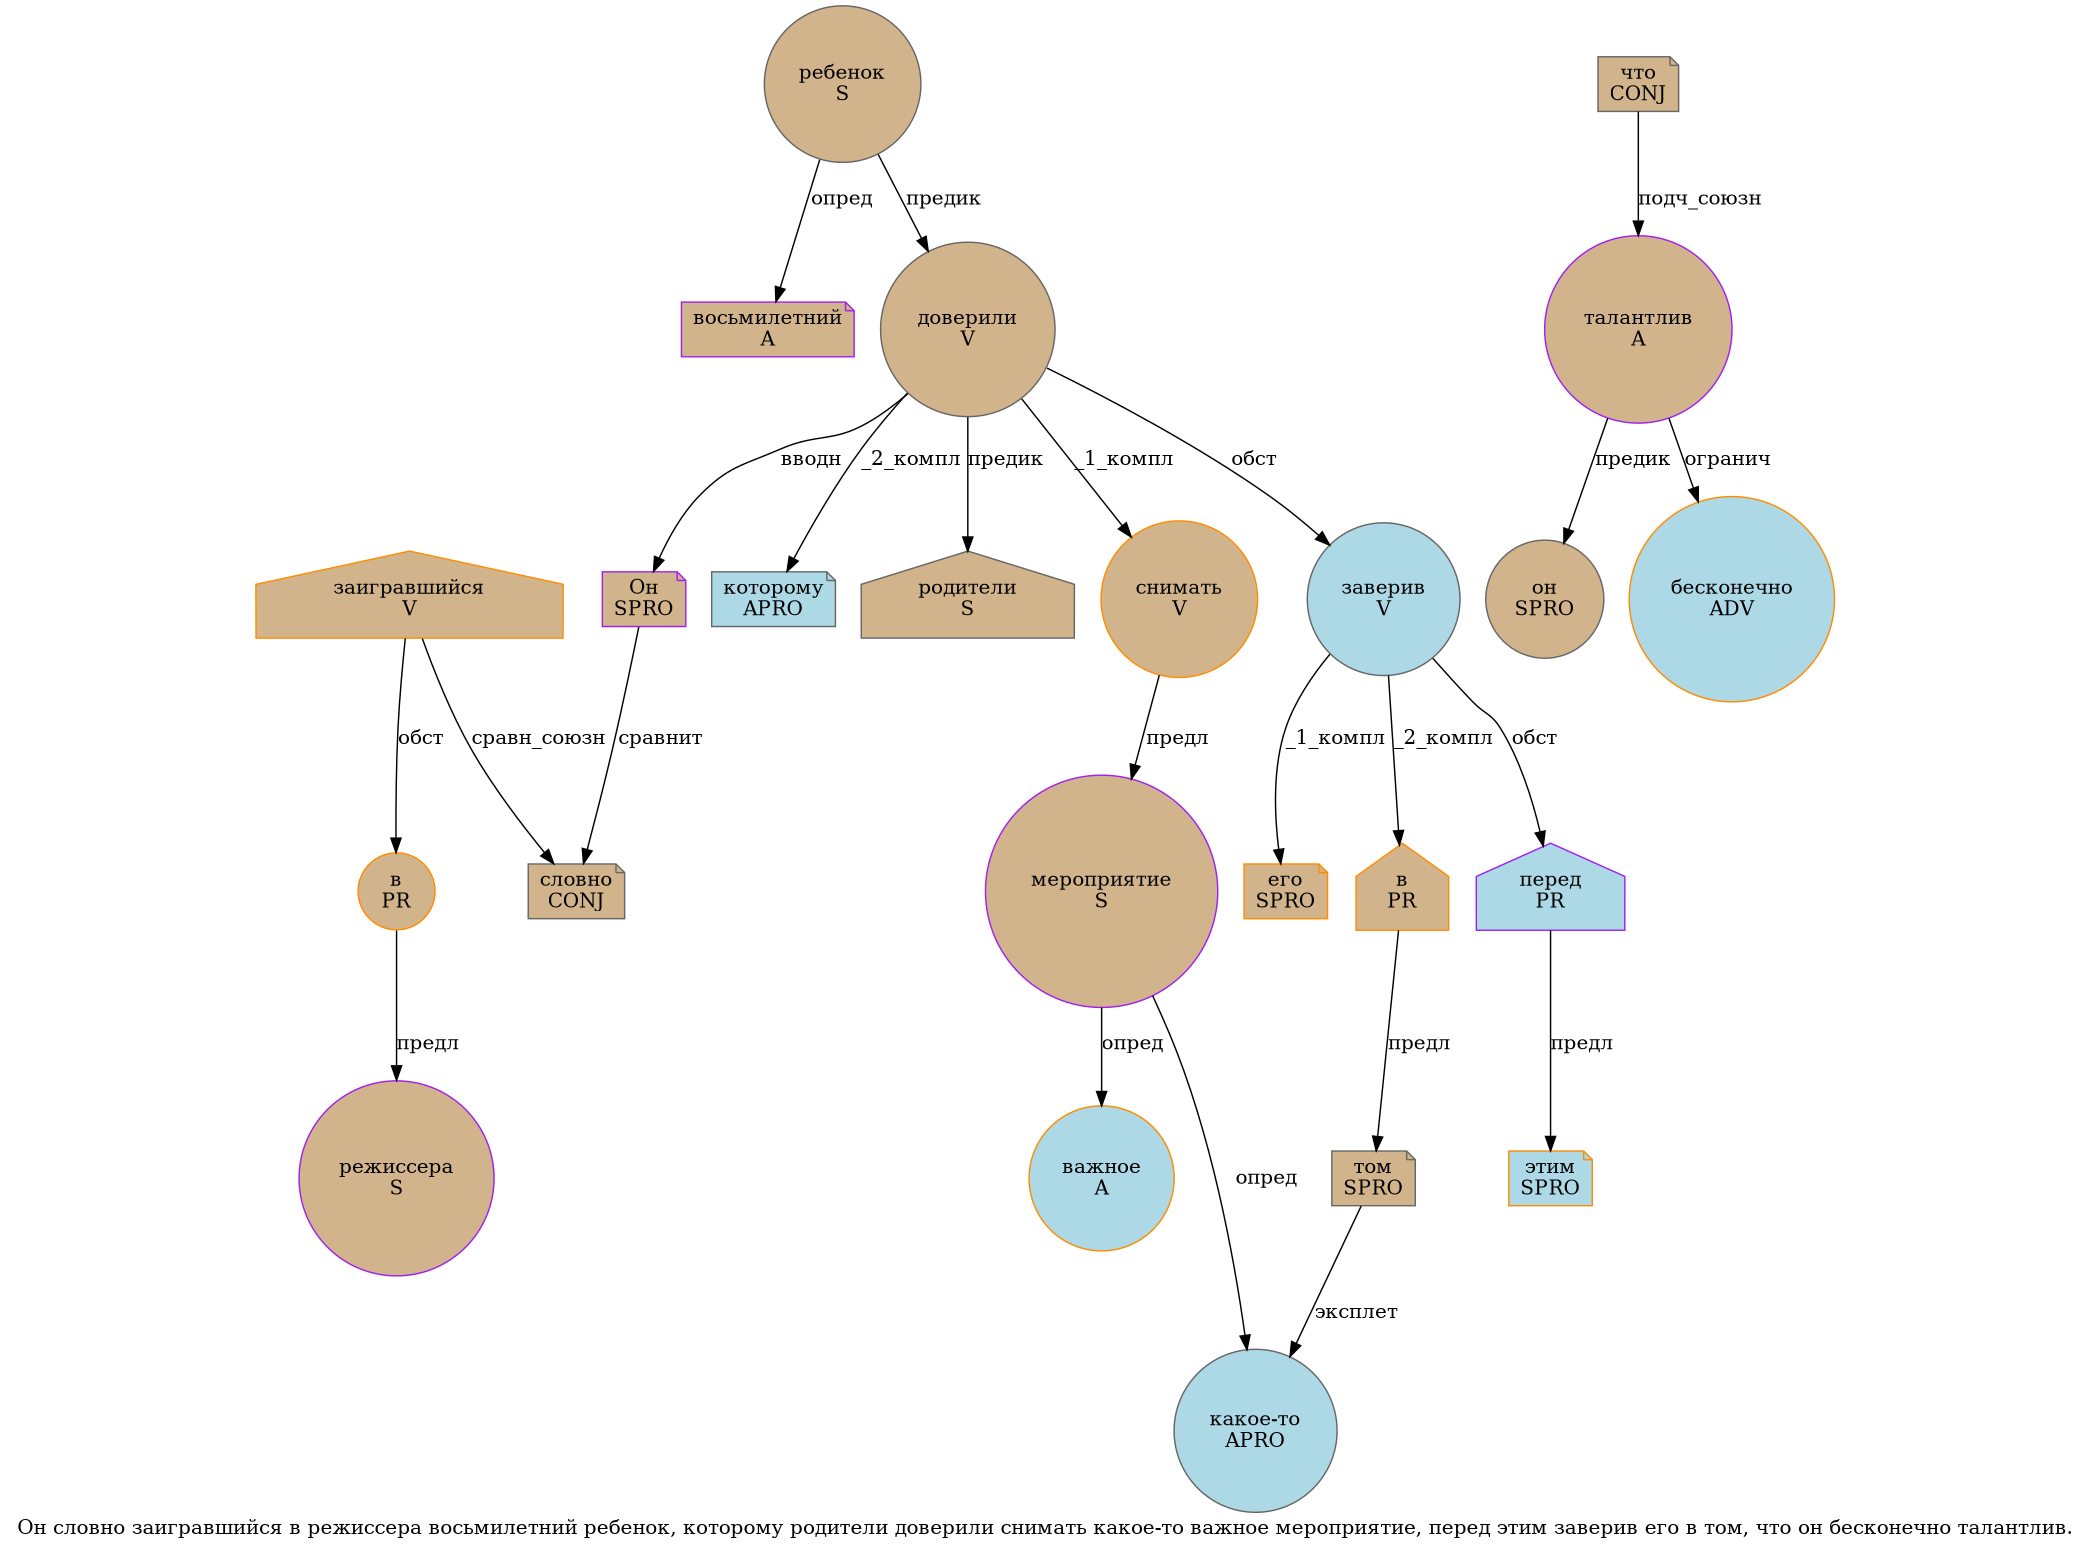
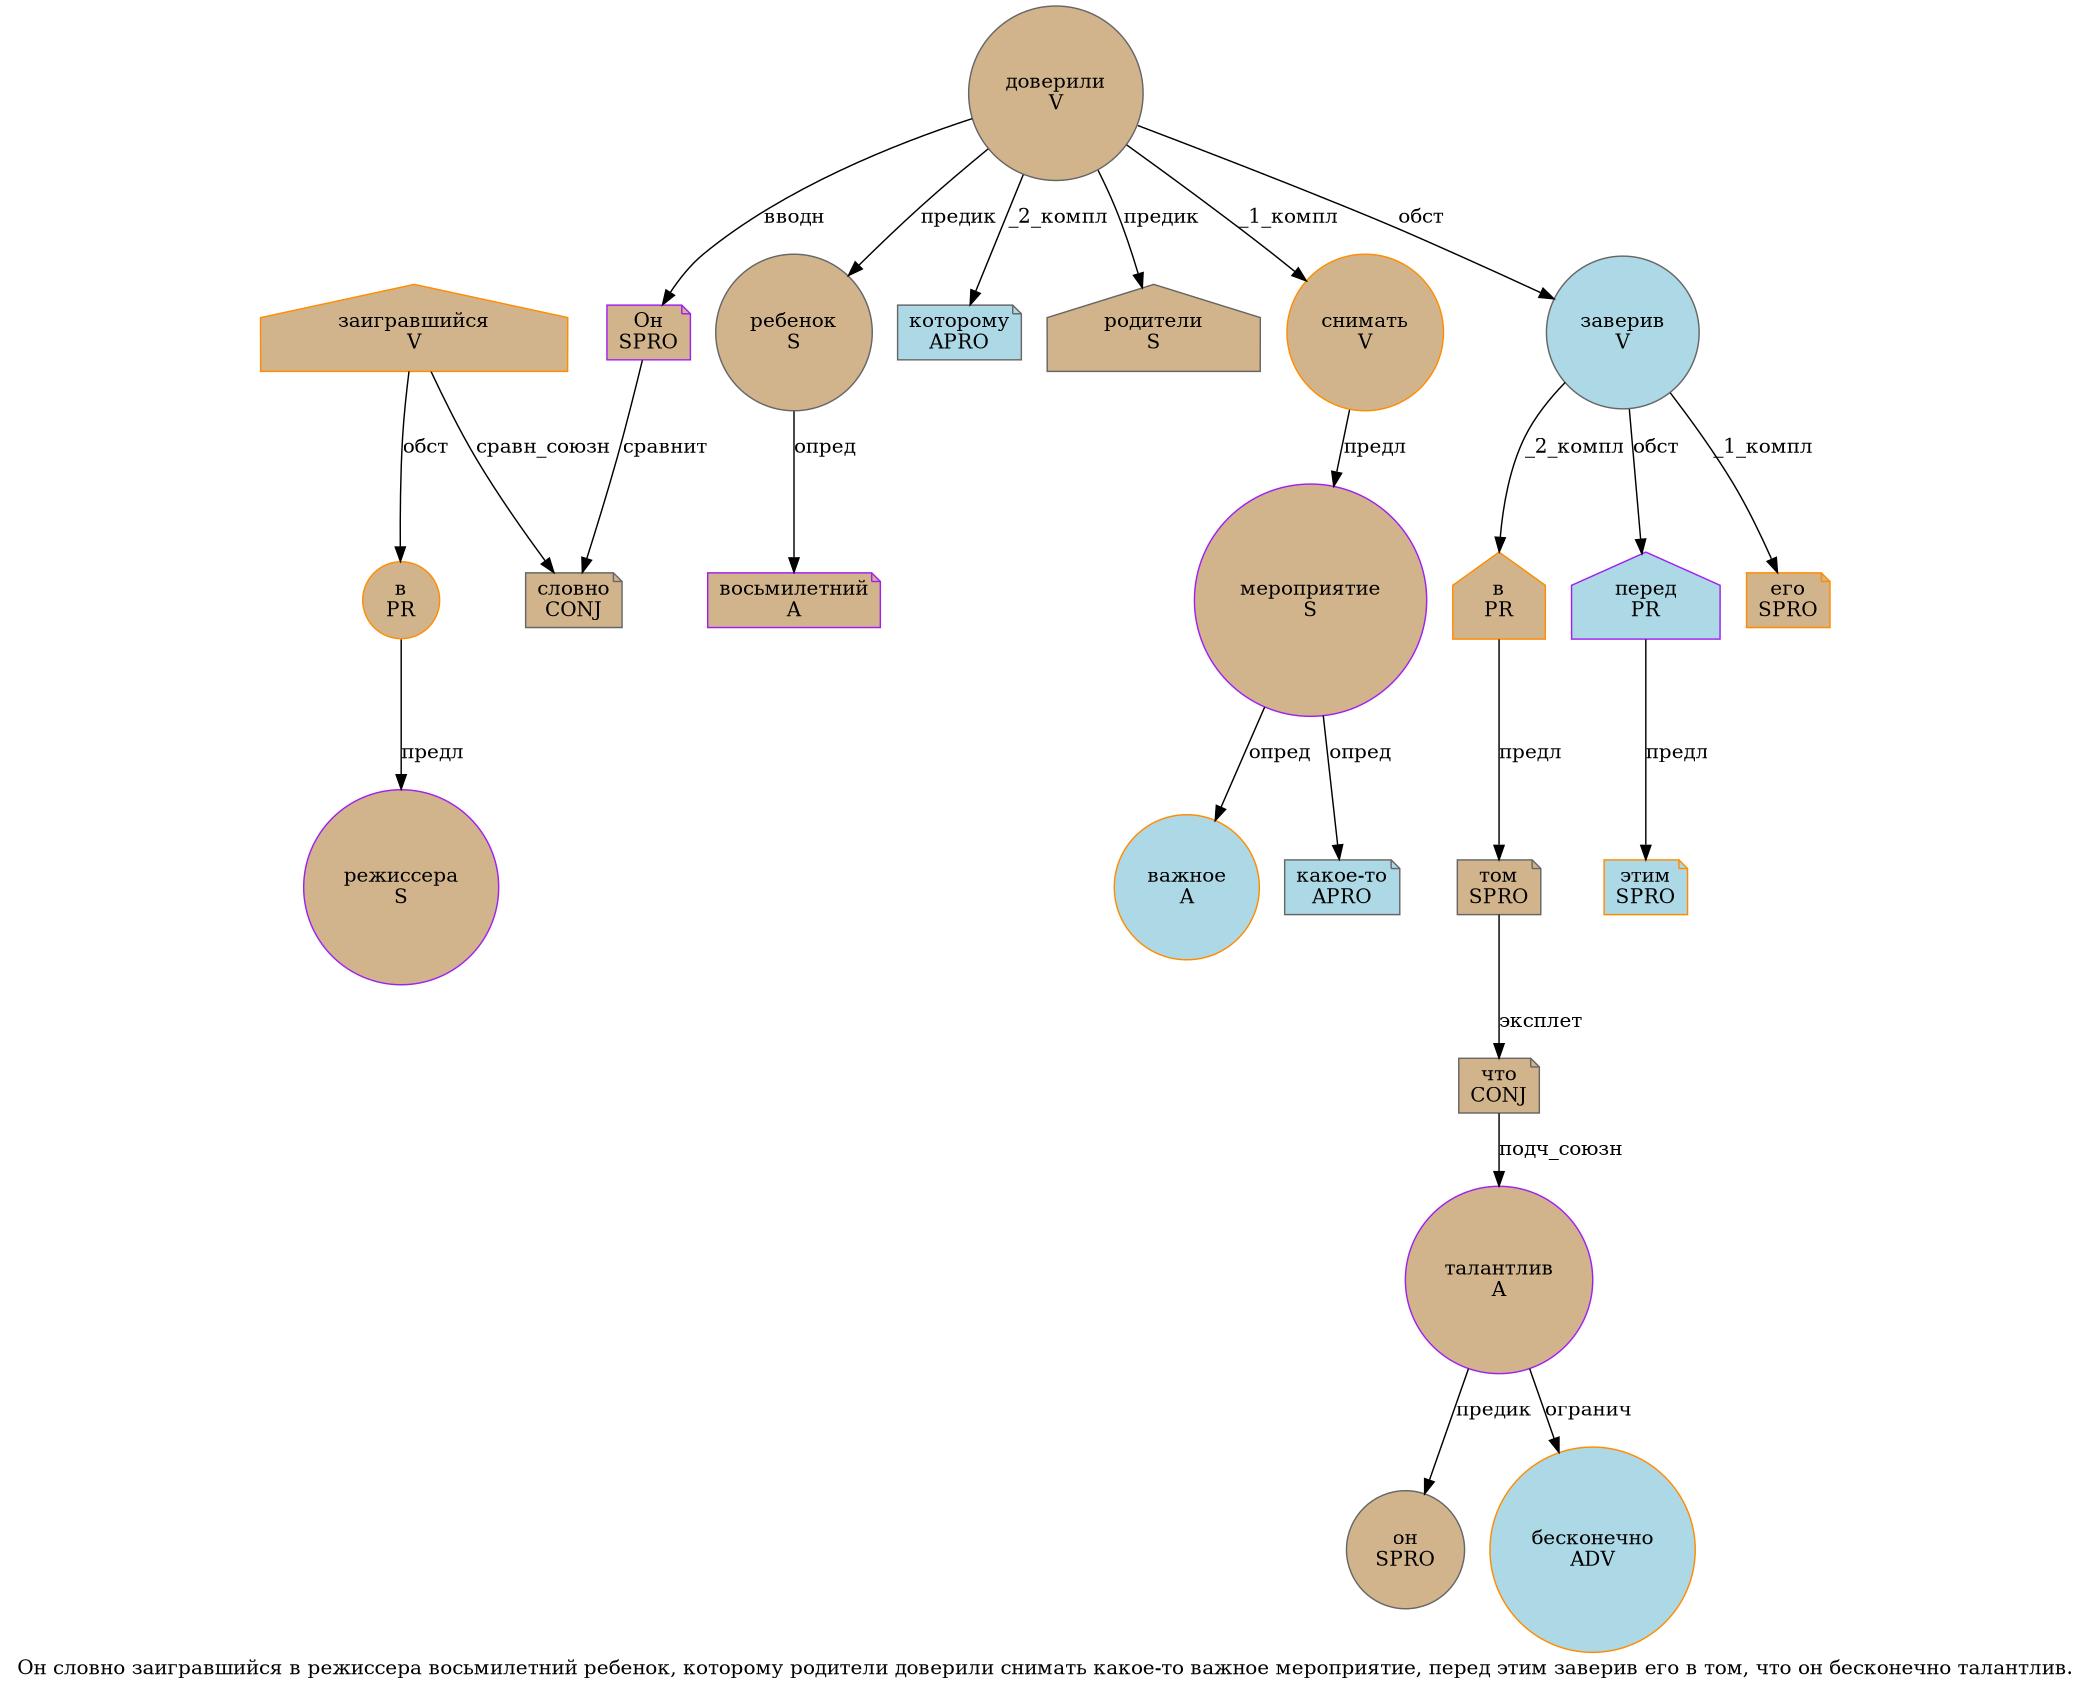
edge "ребенок S" -> "доверили V": reversed
edge "том SPRO" -> "какое-то APRO": now "том SPRO" -> "что CONJ"
node "какое-то APRO": shape circle -> note
